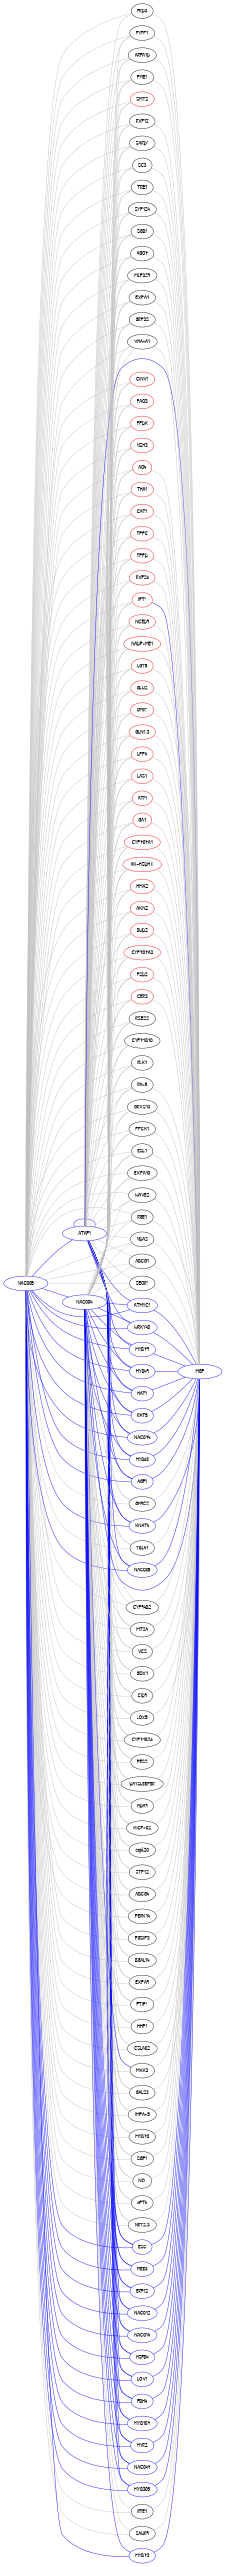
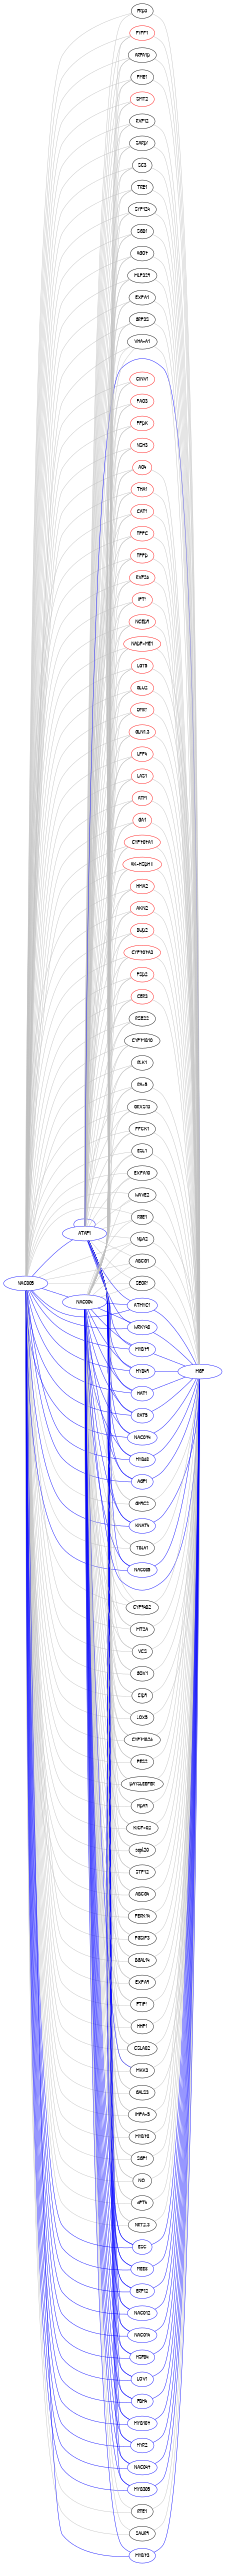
node "FYPP1": color black -> red
edge "IPT1" -- "MGP": color blue -> gray
